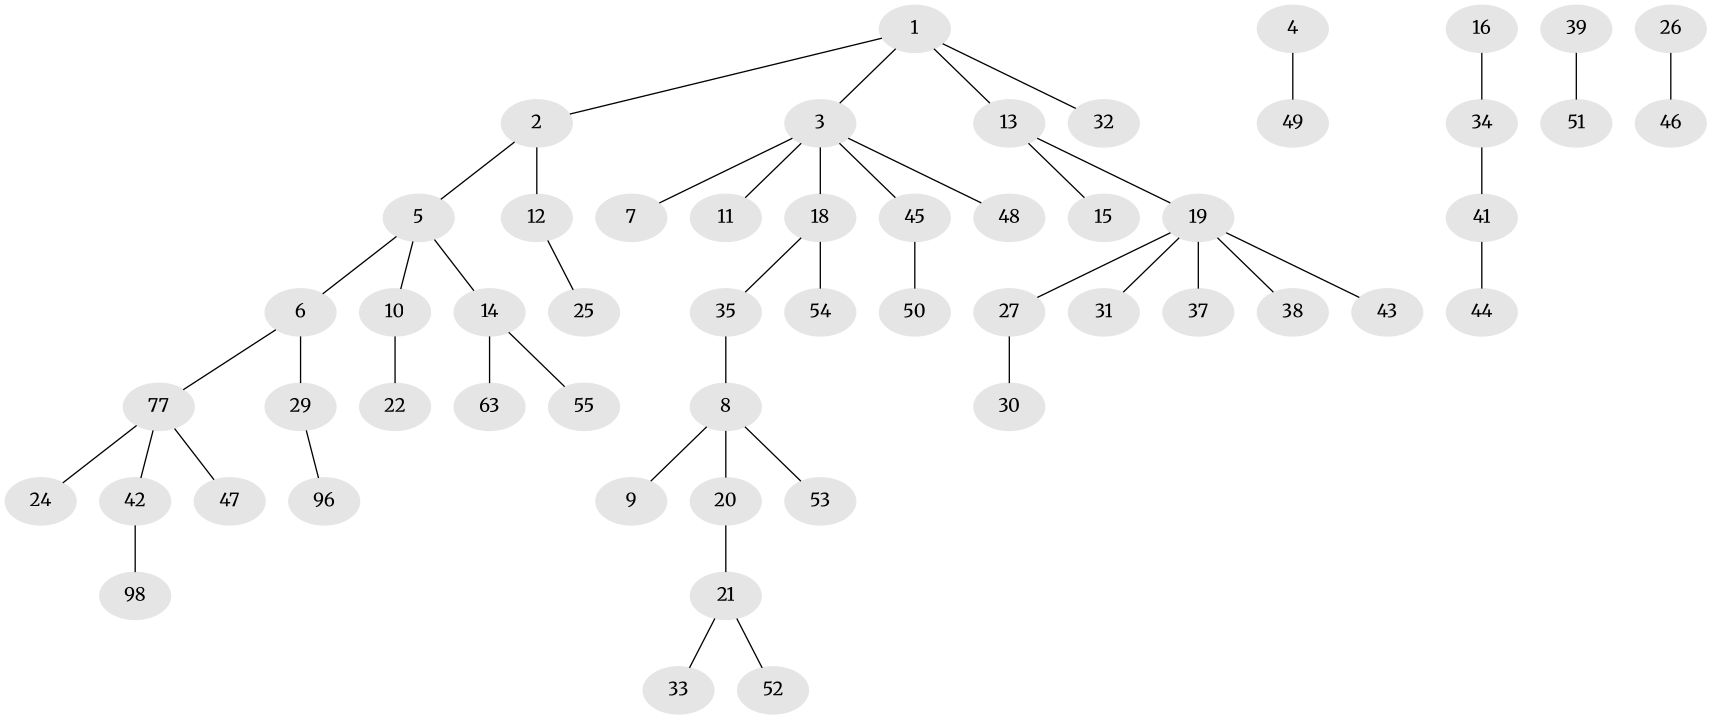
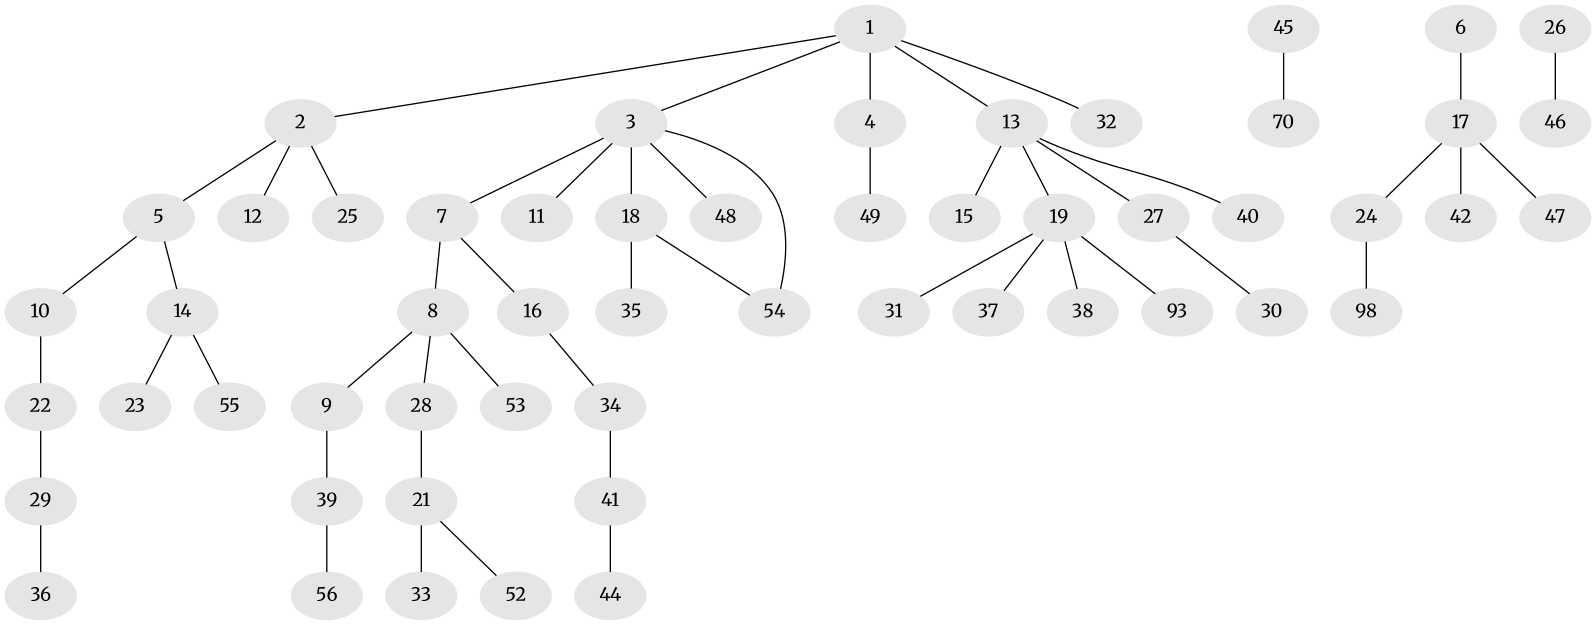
edge "1" -- "4": added
node "51": label "51" -> "56"
edge "3" -- "45": now "3" -- "54"
node "40": added
edge "5" -- "6": removed
edge "7" -- "16": added
edge "12" -- "25": now "2" -- "25"
edge "19" -- "27": now "13" -- "27"
node "50": label "50" -> "70"
node "43": label "43" -> "93"
edge "6" -- "29": now "22" -- "29"
edge "35" -- "8": now "7" -- "8"
node "77": label "77" -> "17"
node "63": label "63" -> "23"
edge "9" -- "39": added
node "96": label "96" -> "36"
node "20": label "20" -> "28"
edge "42" -- "98": now "24" -- "98"
